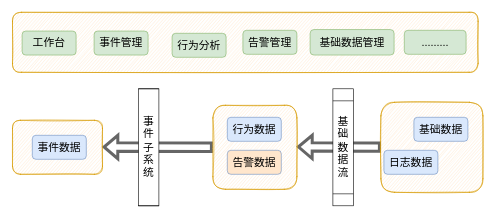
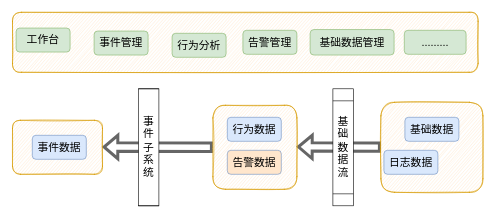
node "工作台": moved (49, 43) -> (43, 40)
node "基础数据": moved (441, 129) -> (432, 129)
